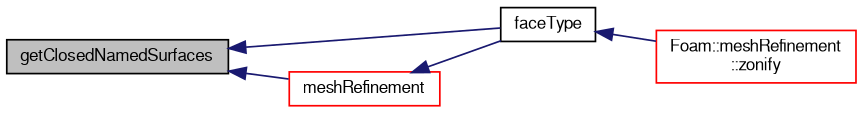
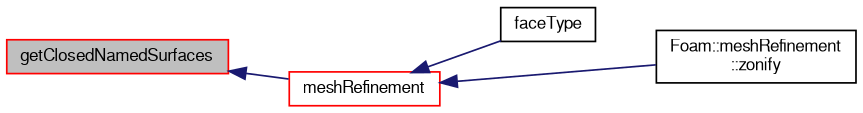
edge "faceType" -> "getClosedNamedSurfaces": removed
edge "Foam::meshRefinement ::zonify" -> "faceType": now "Foam::meshRefinement ::zonify" -> "meshRefinement"
node "getClosedNamedSurfaces": color black -> red
node "Foam::meshRefinement ::zonify": color red -> black
